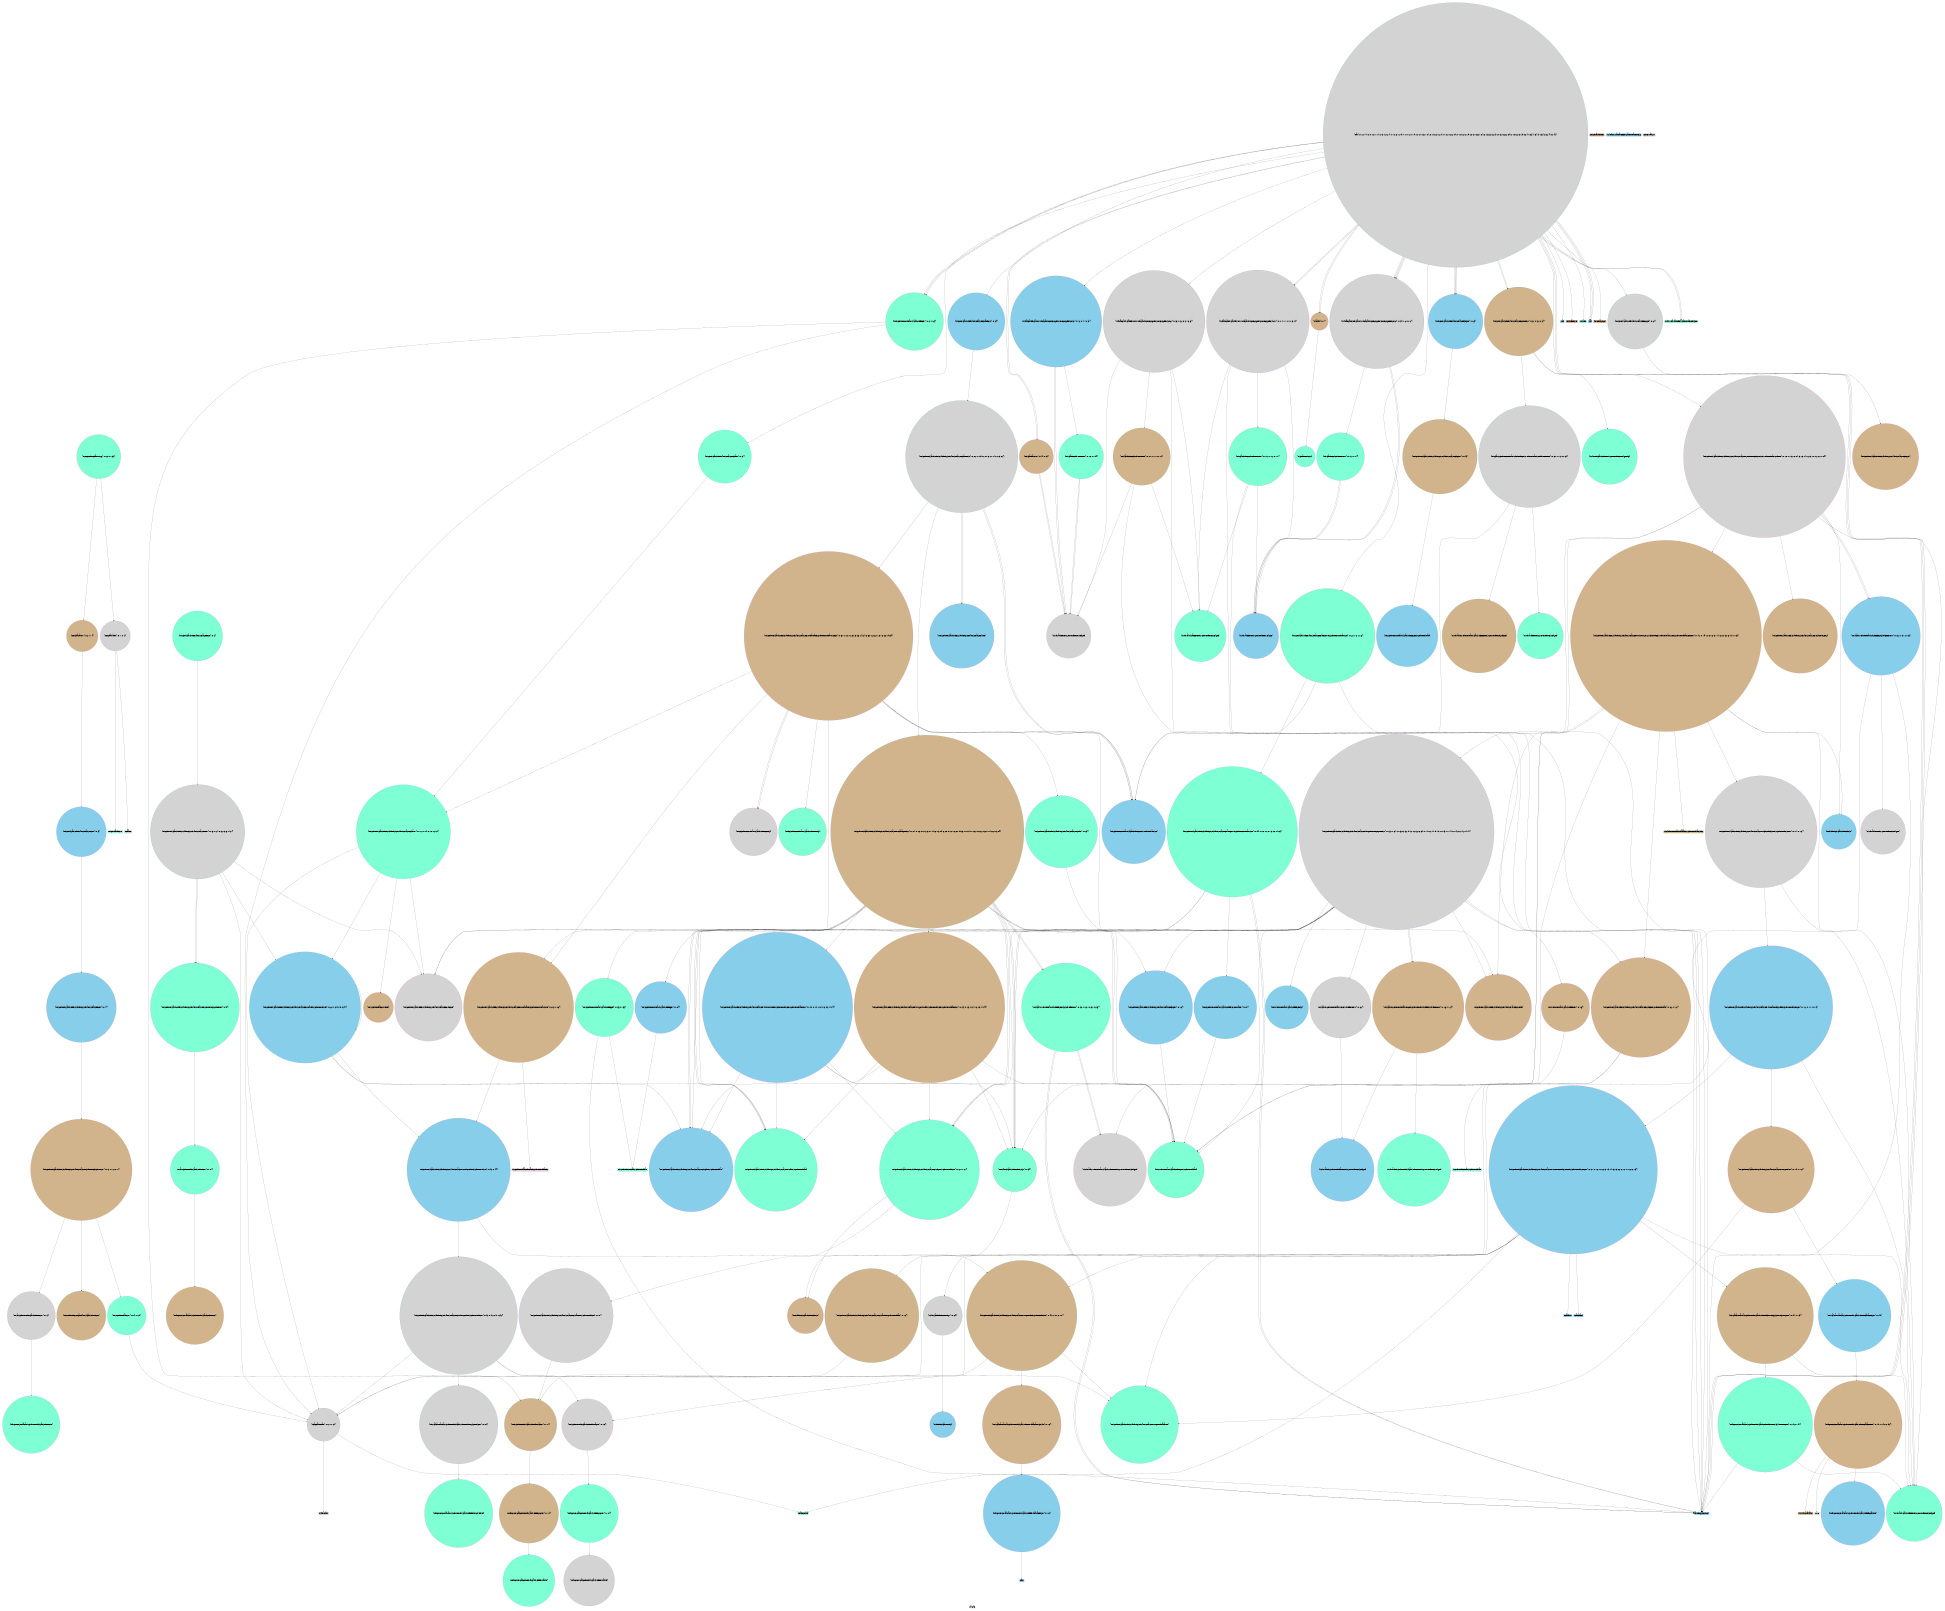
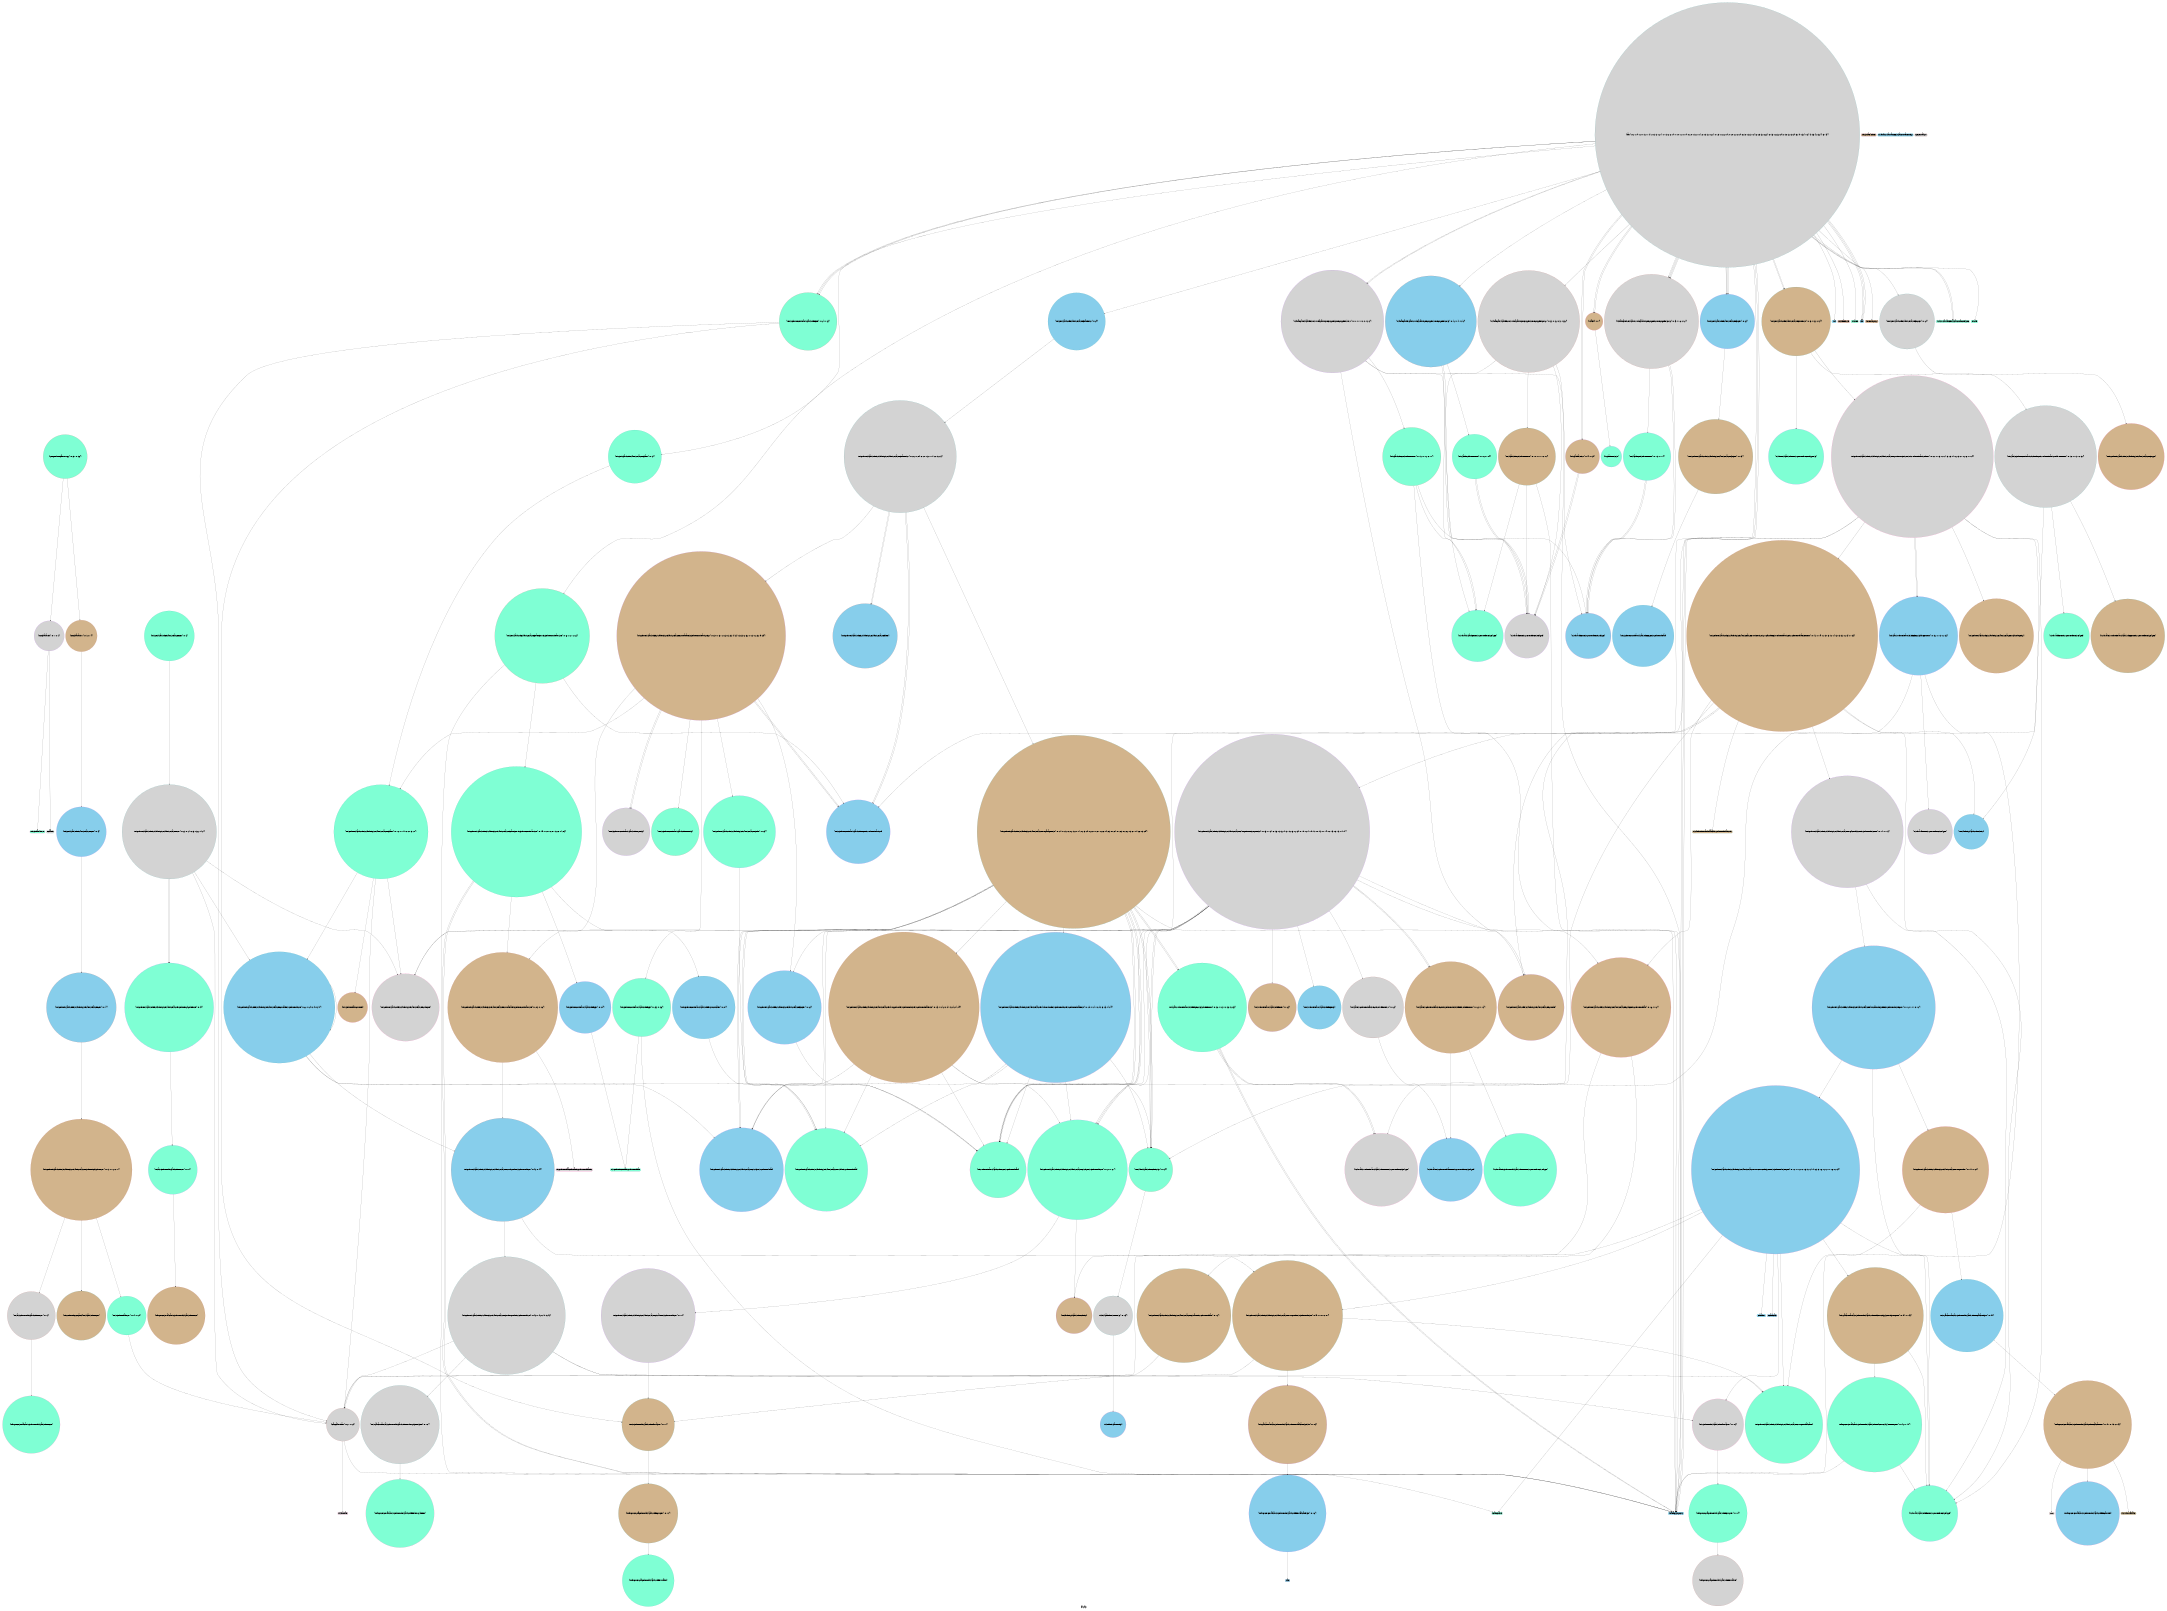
node "_ZNSolsEi": added
node "_ZSt18_Rb_tree_decrementPSt18_Rb_tree_node_base": removed
